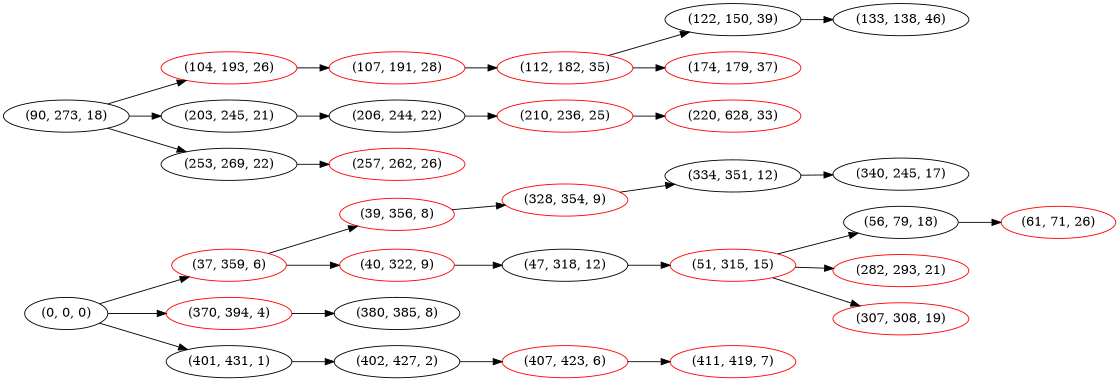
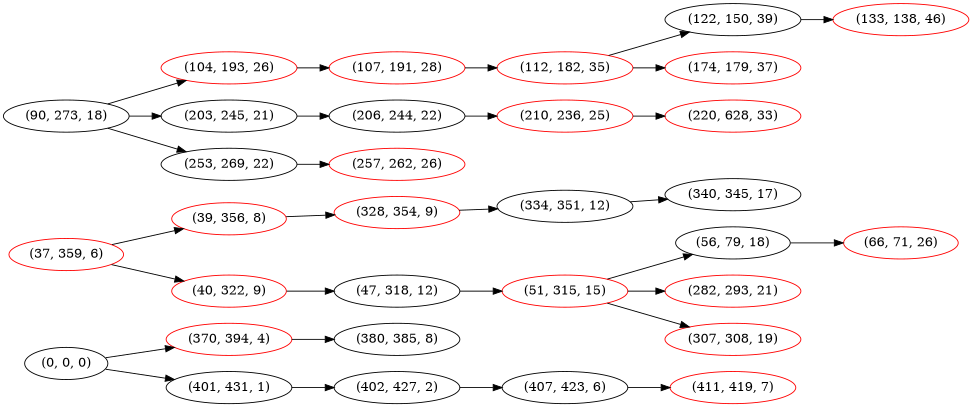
node "(133, 138, 46)": color black -> red
node "(340, 245, 17)": label "(340, 245, 17)" -> "(340, 345, 17)"
node "(61, 71, 26)": label "(61, 71, 26)" -> "(66, 71, 26)"
edge "(0, 0, 0)" -> "(37, 359, 6)": removed
node "(407, 423, 6)": color red -> black
